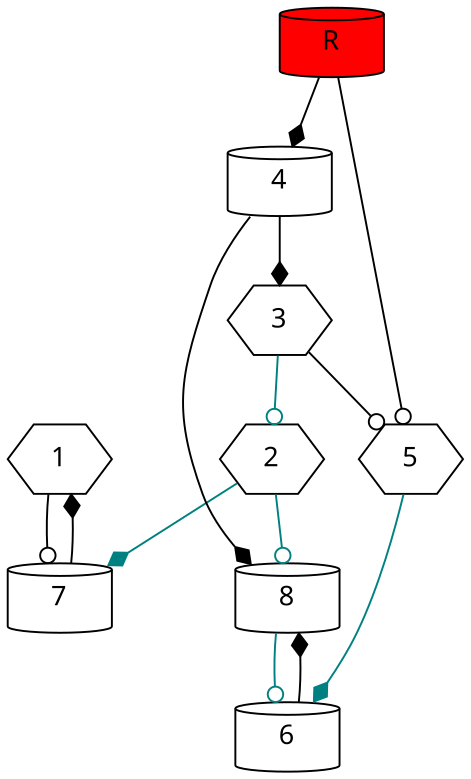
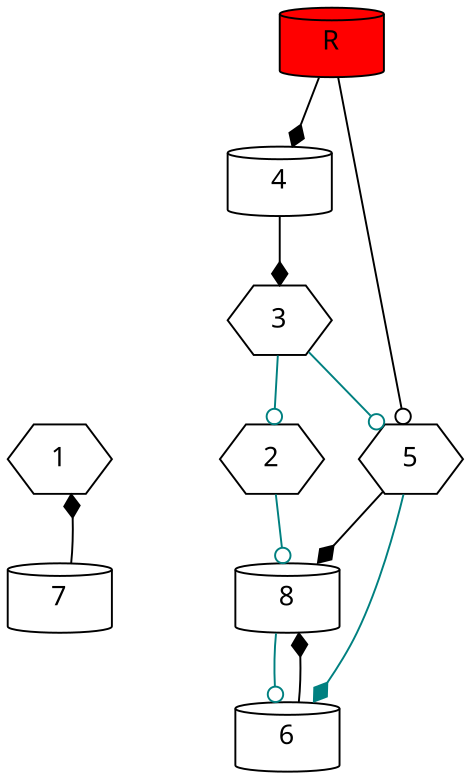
edge "4" -> "8": now "5" -> "8"
edge "3" -> "5": color black -> teal
edge "2" -> "7": removed
edge "1" -> "7": removed
